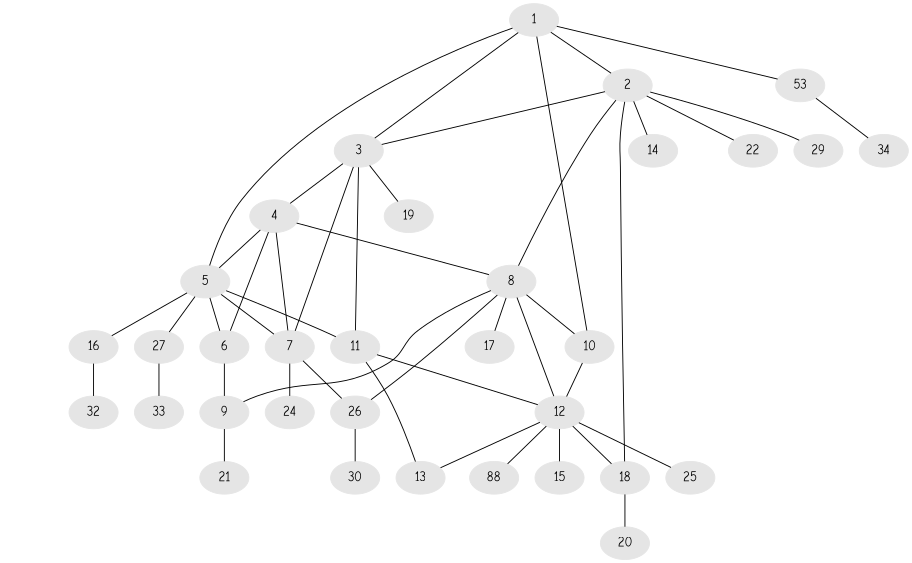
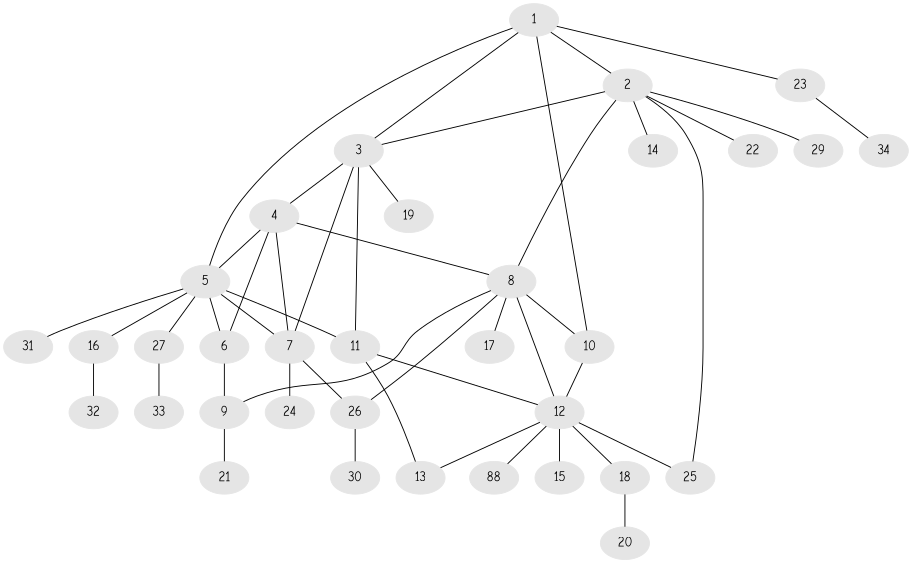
node "53": label "53" -> "23"
edge "2" -- "18": now "2" -- "25"
node "31": added
